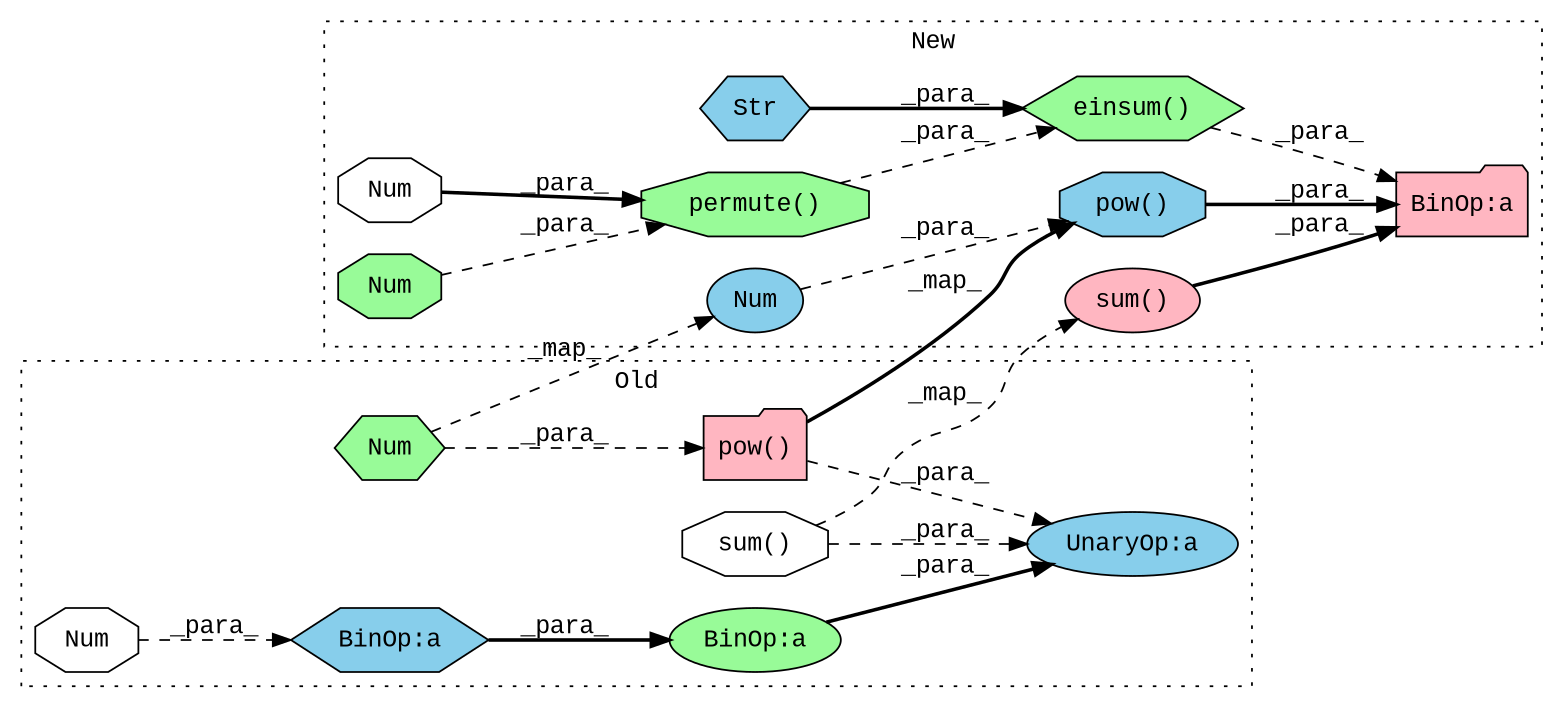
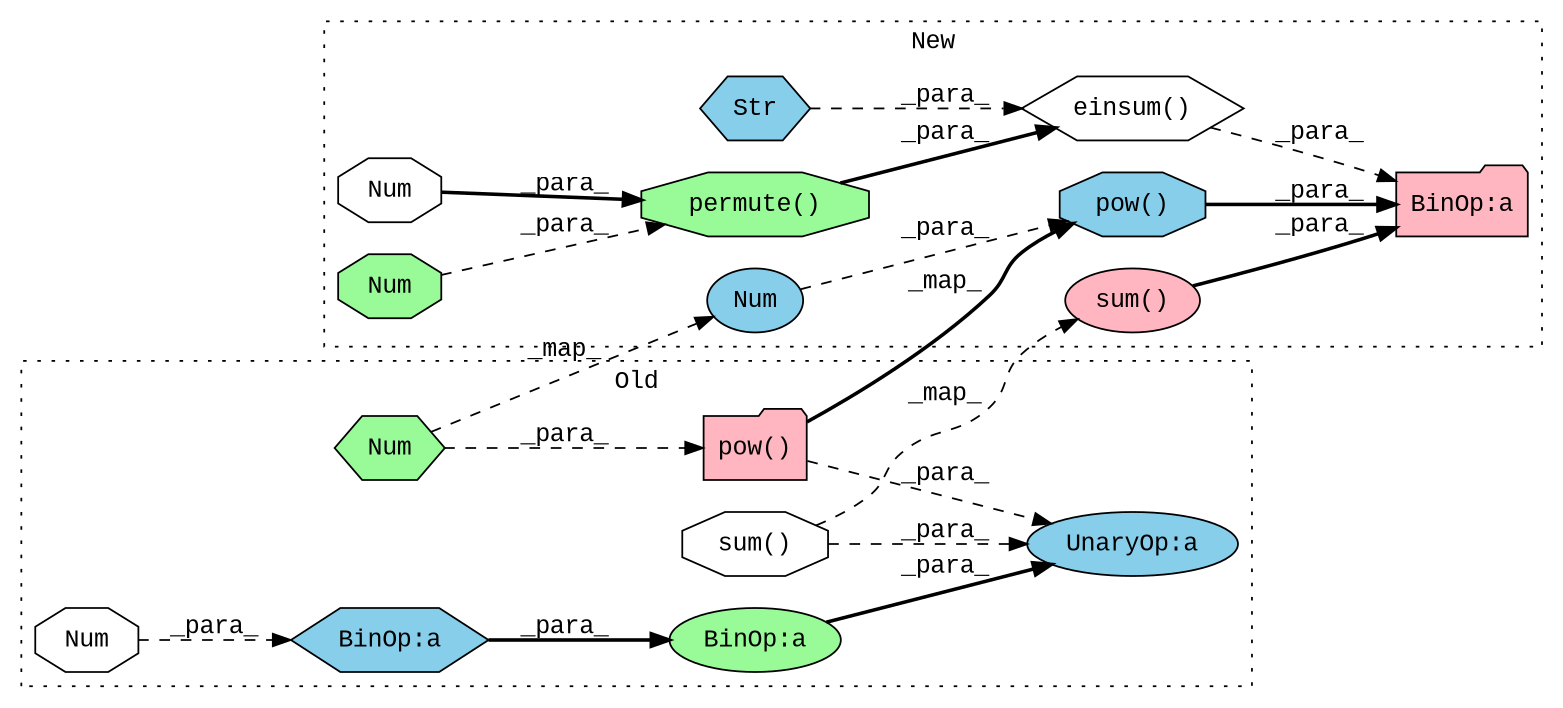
edge "Str" -> "einsum()": style bold -> dashed
node "einsum()": fillcolor palegreen -> white
edge "permute()" -> "einsum()": style dashed -> bold
